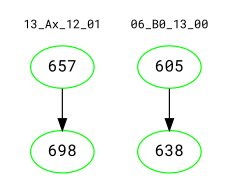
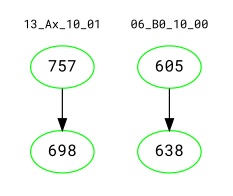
cluster "13_Ax_12_01": label "13_Ax_12_01" -> "13_Ax_10_01"
cluster "06_B0_13_00": label "06_B0_13_00" -> "06_B0_10_00"
node "657": label "657" -> "757"
